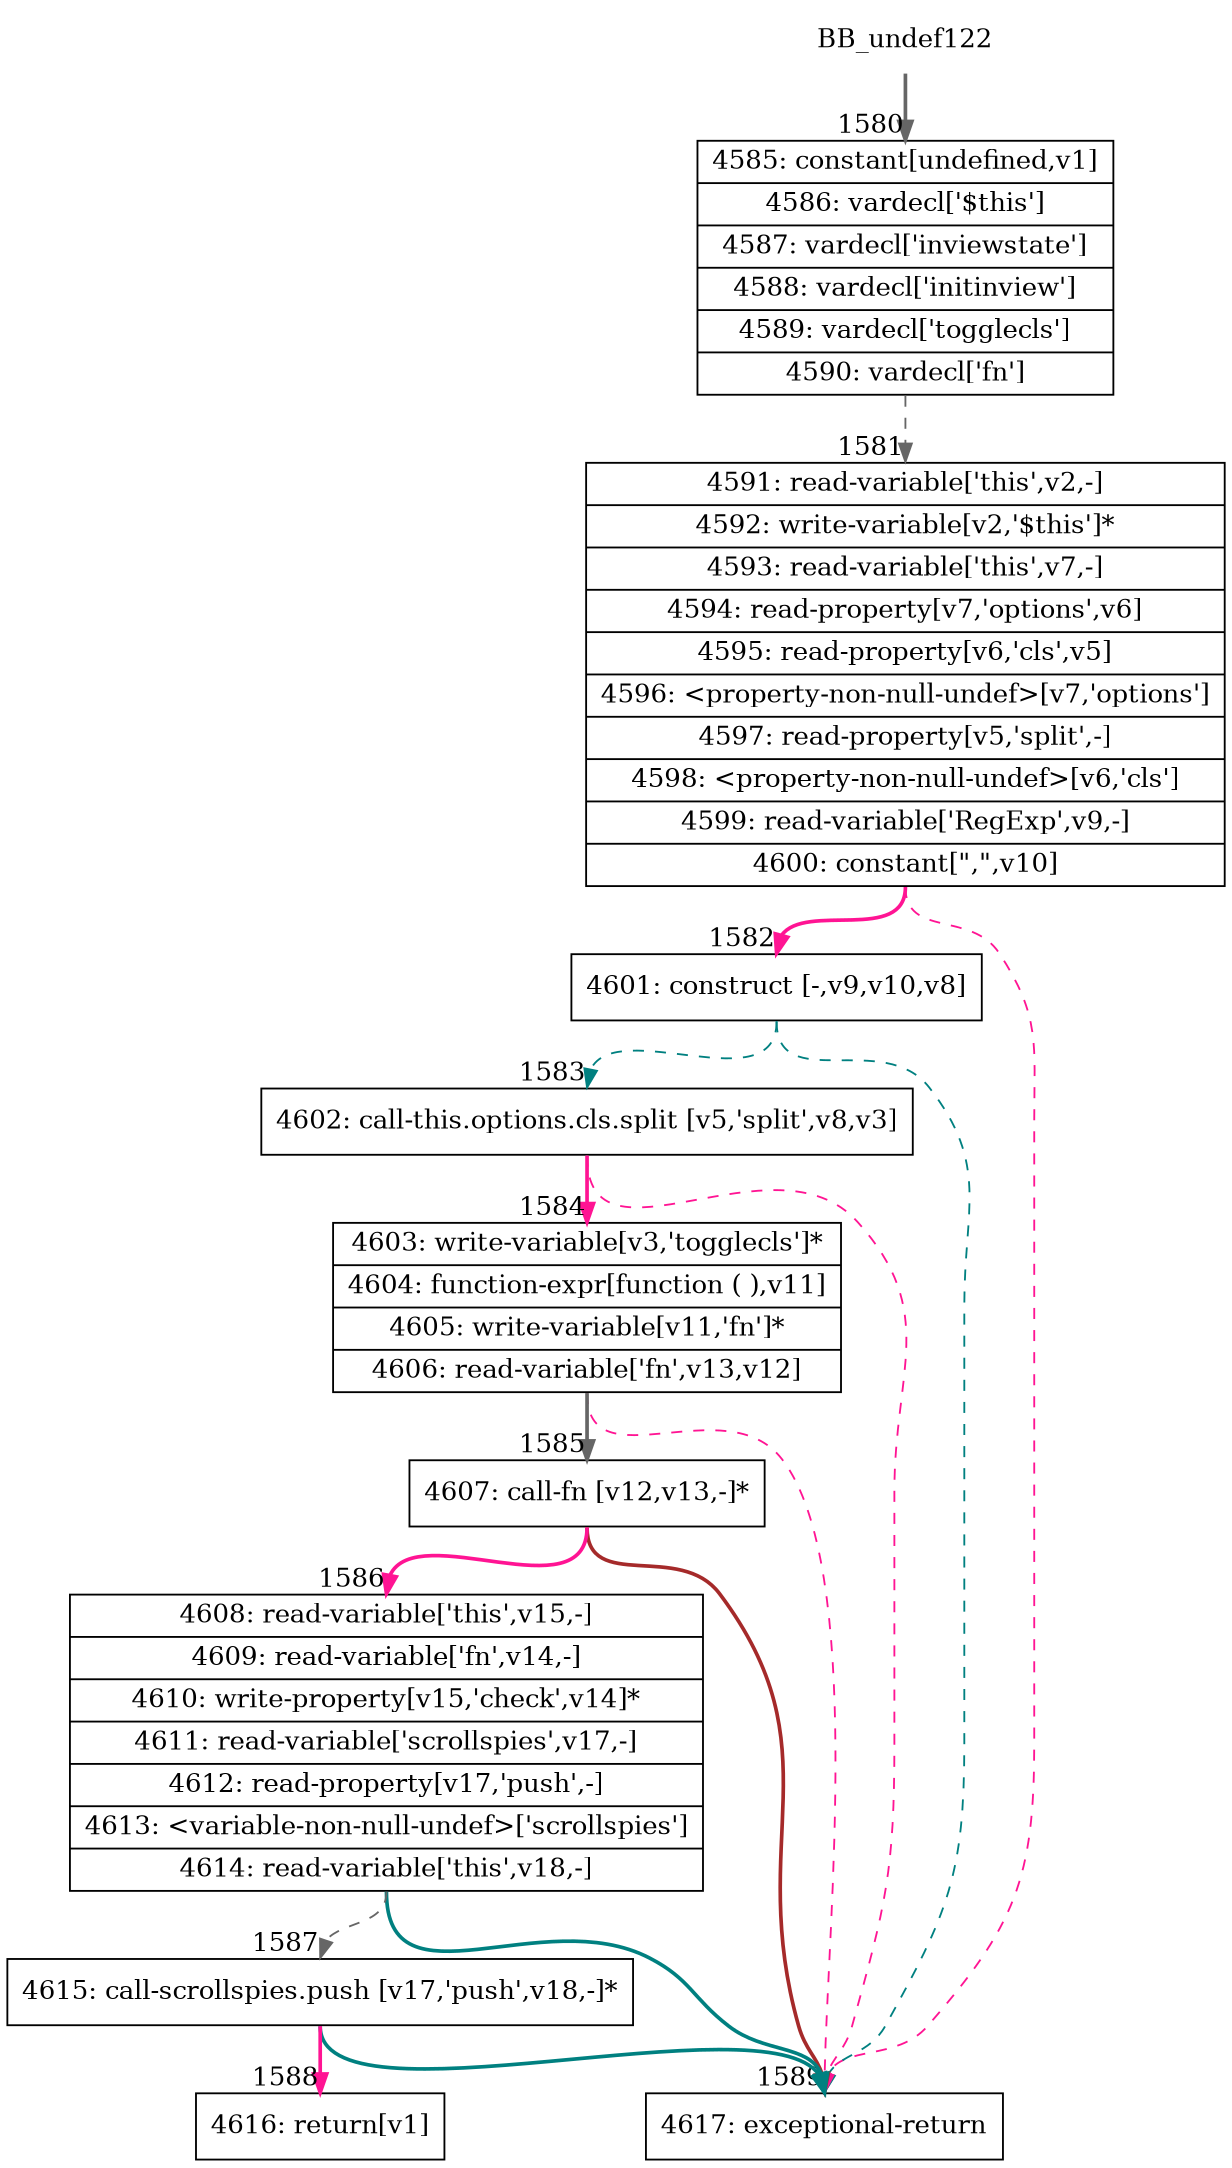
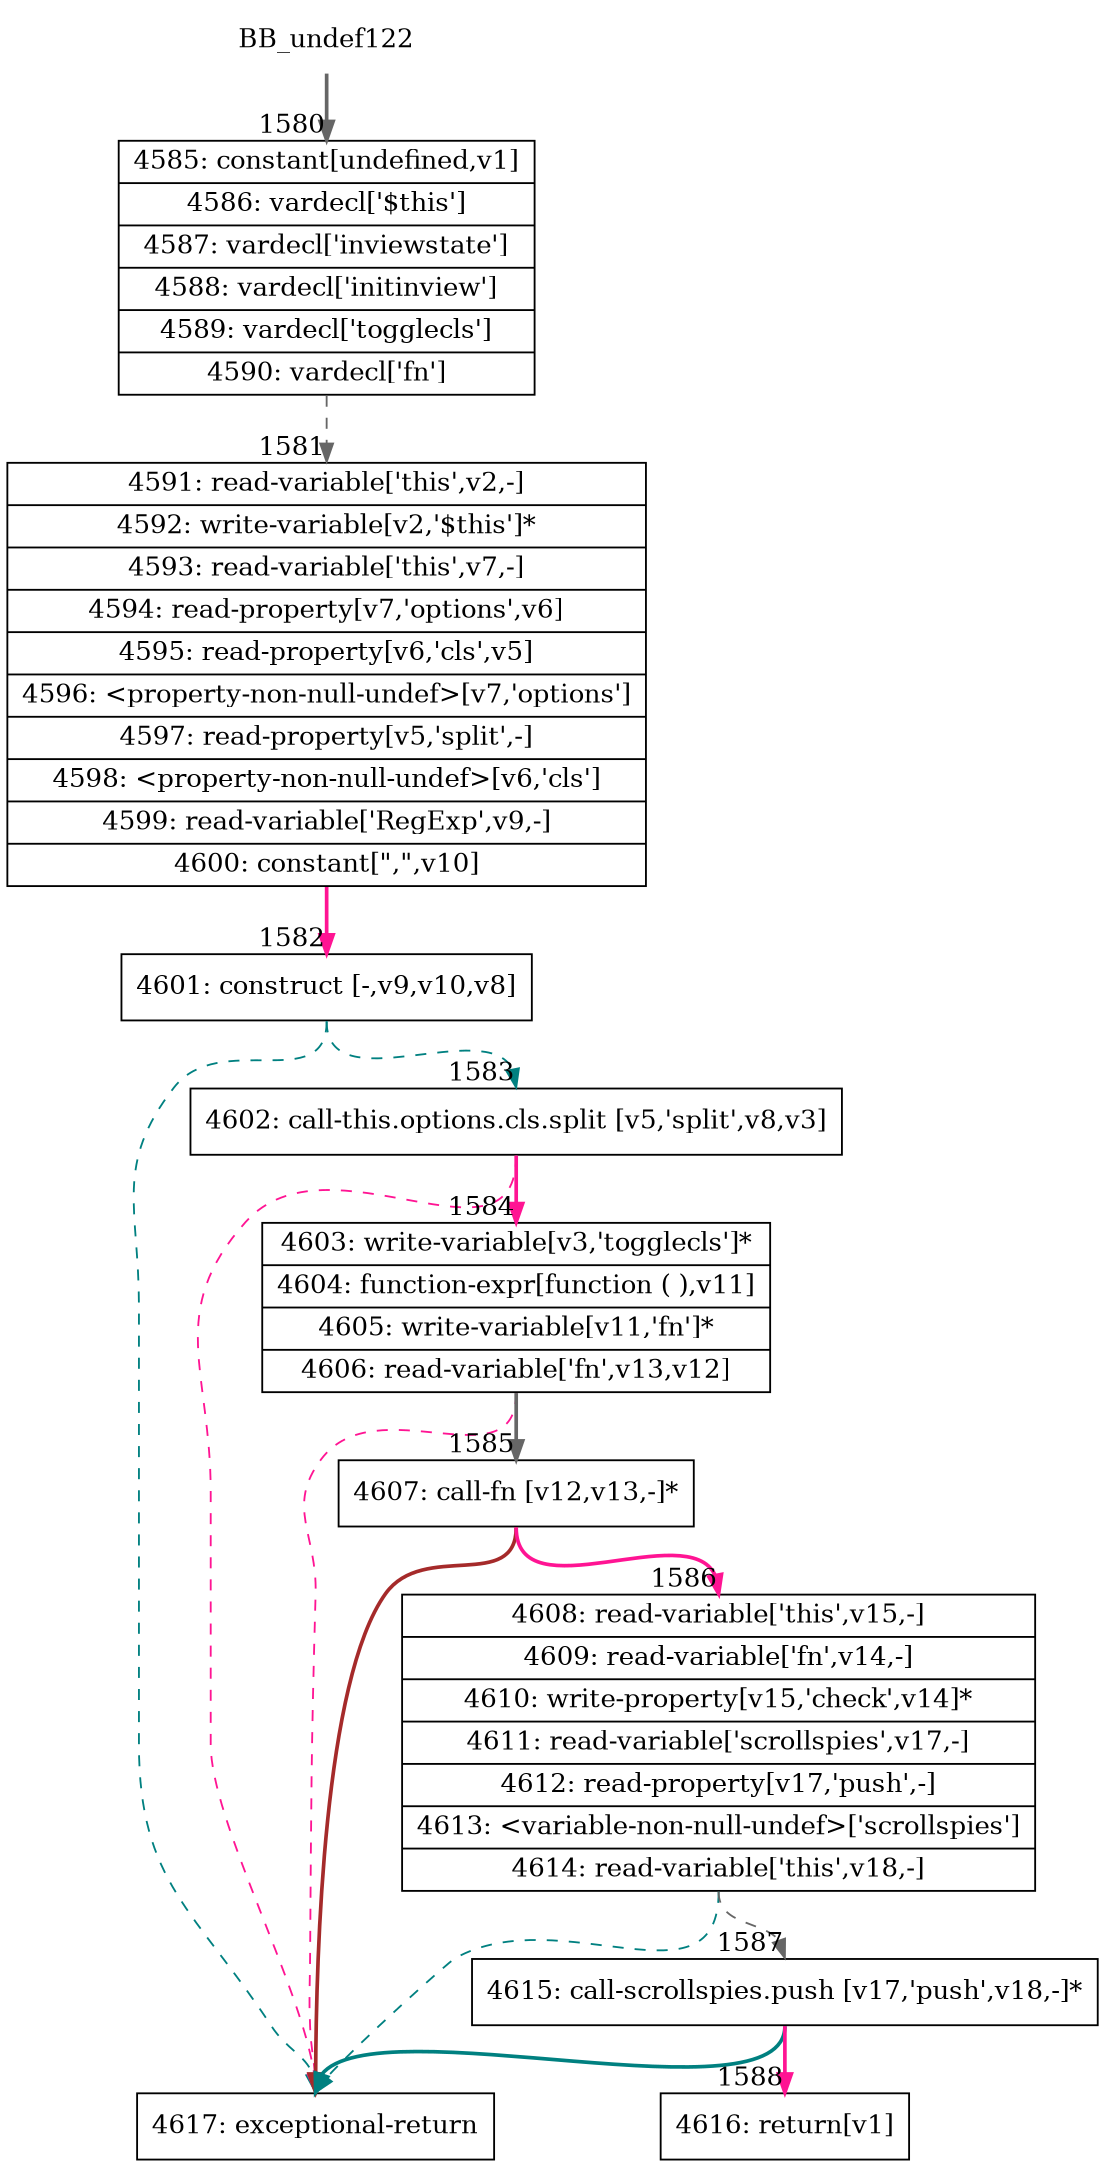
edge "4591: read-variable['this',v2,-]" -> "4617: exceptional-return": removed
edge "4608: read-variable['this',v15,-]" -> "4617: exceptional-return": style bold -> dashed
